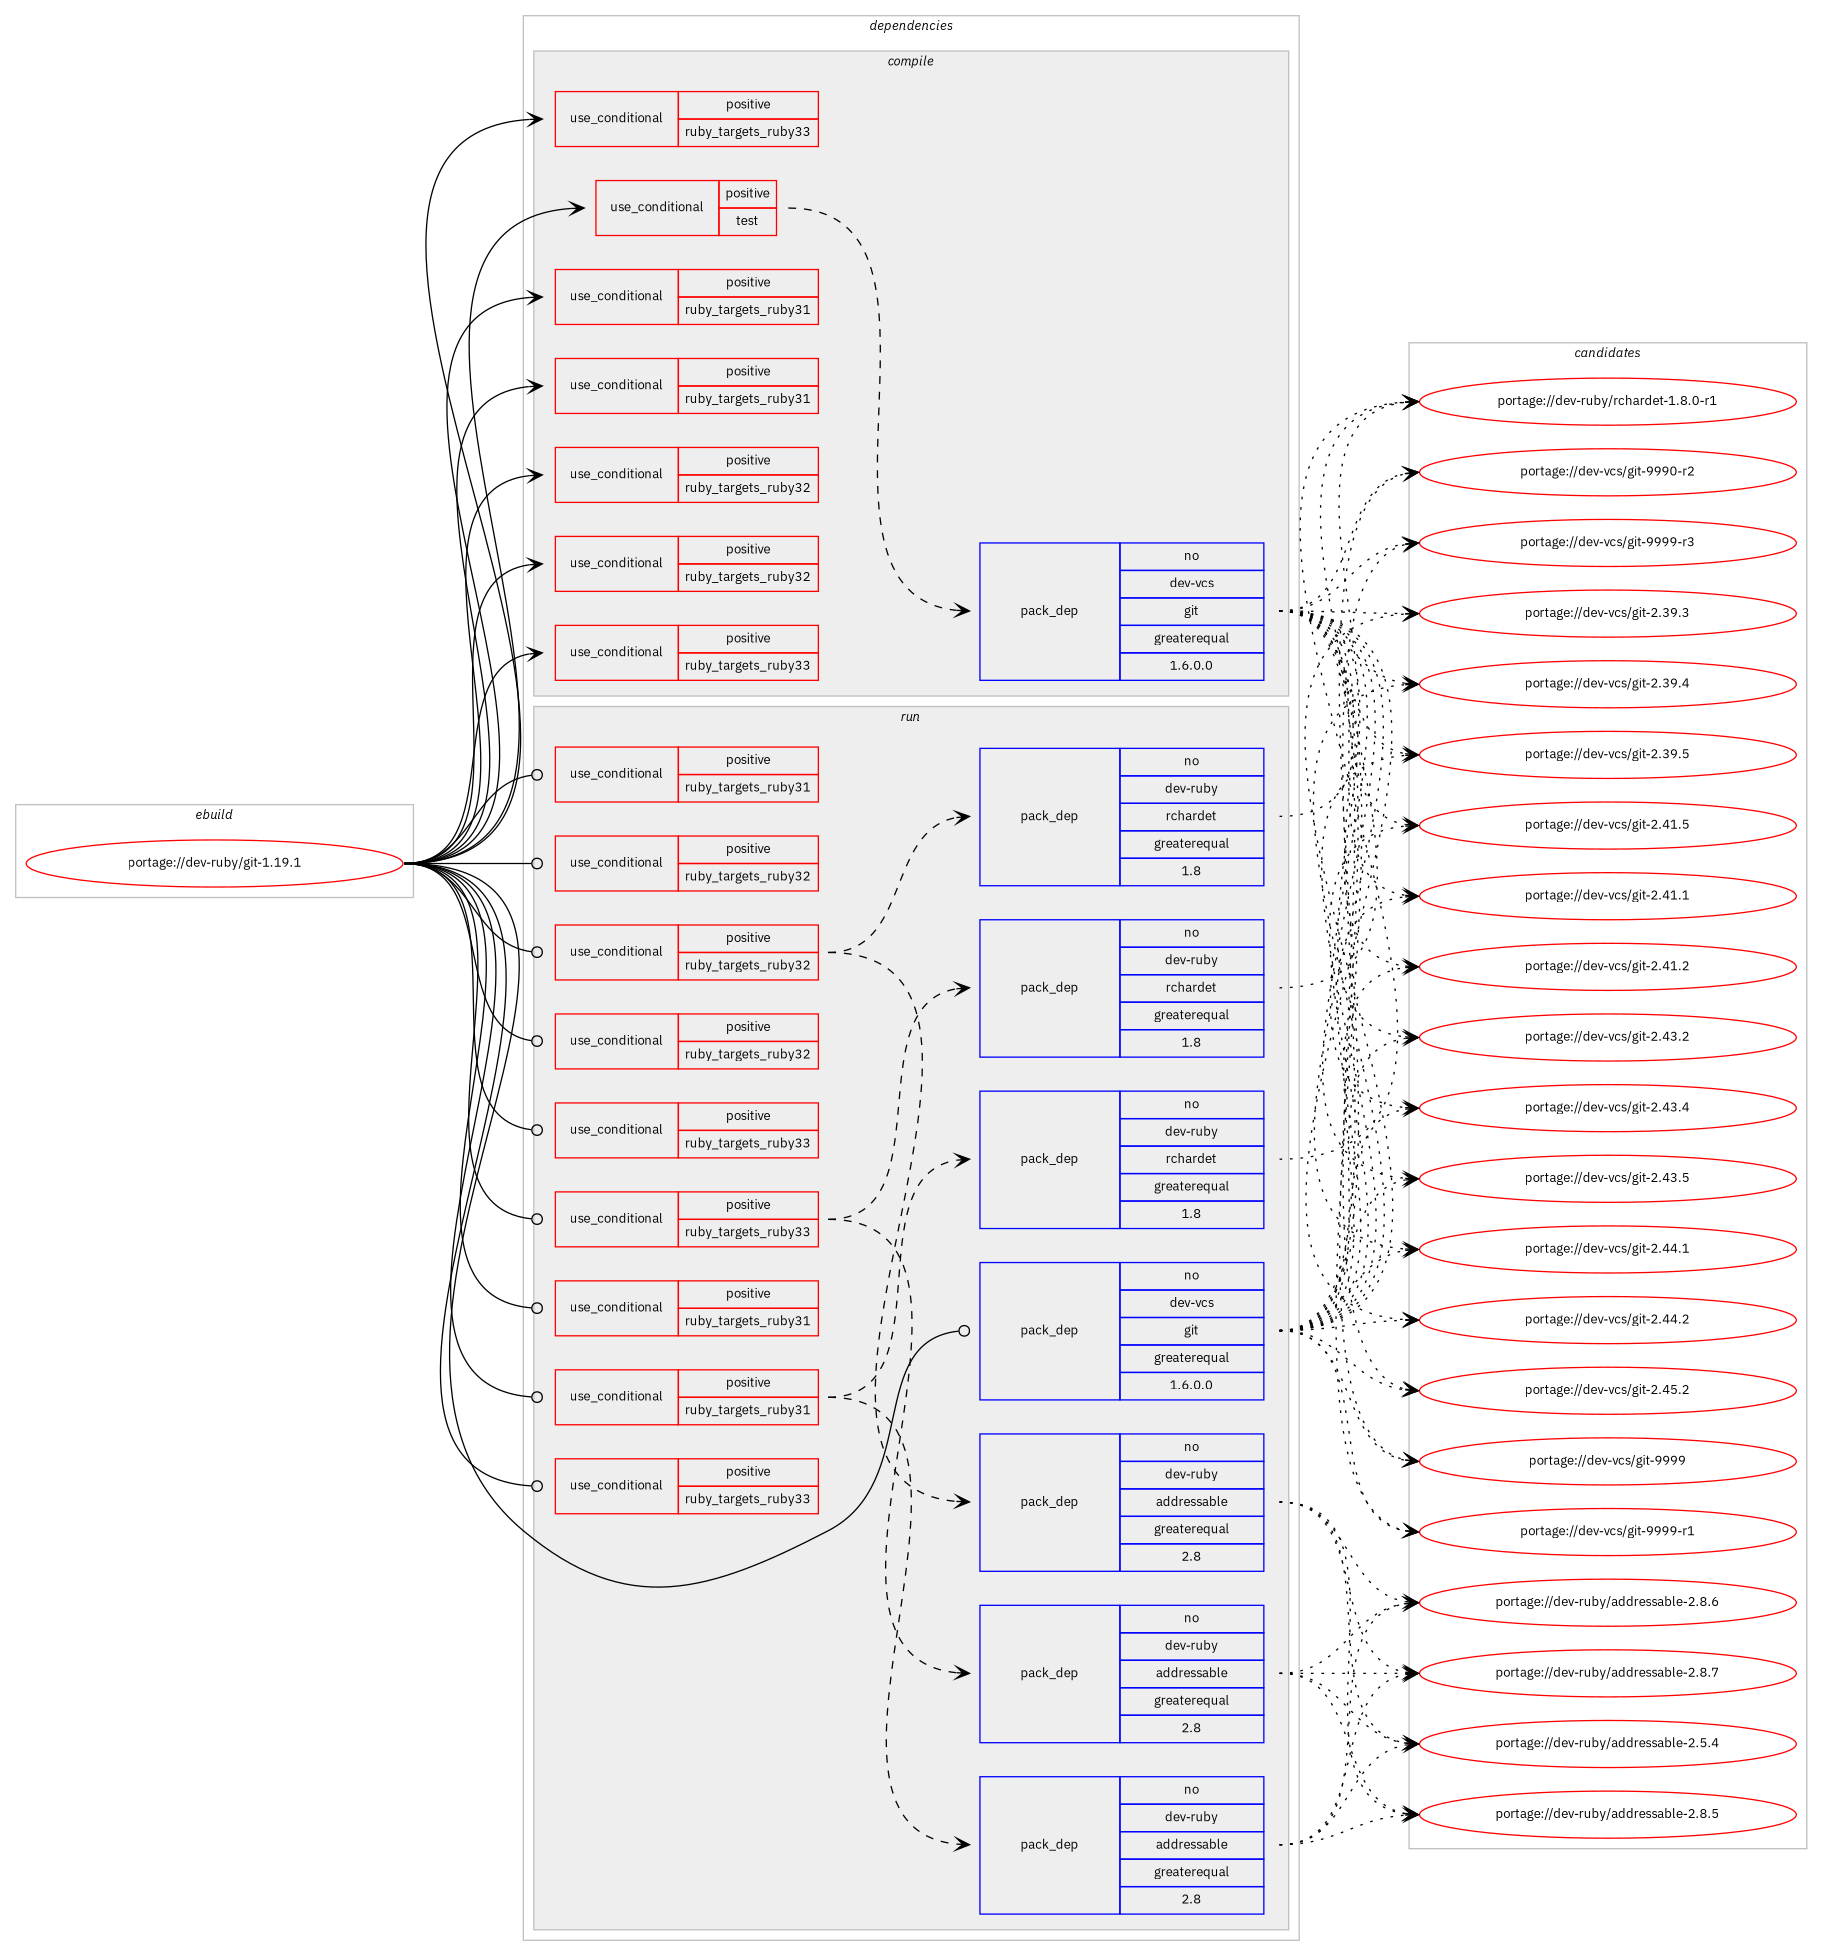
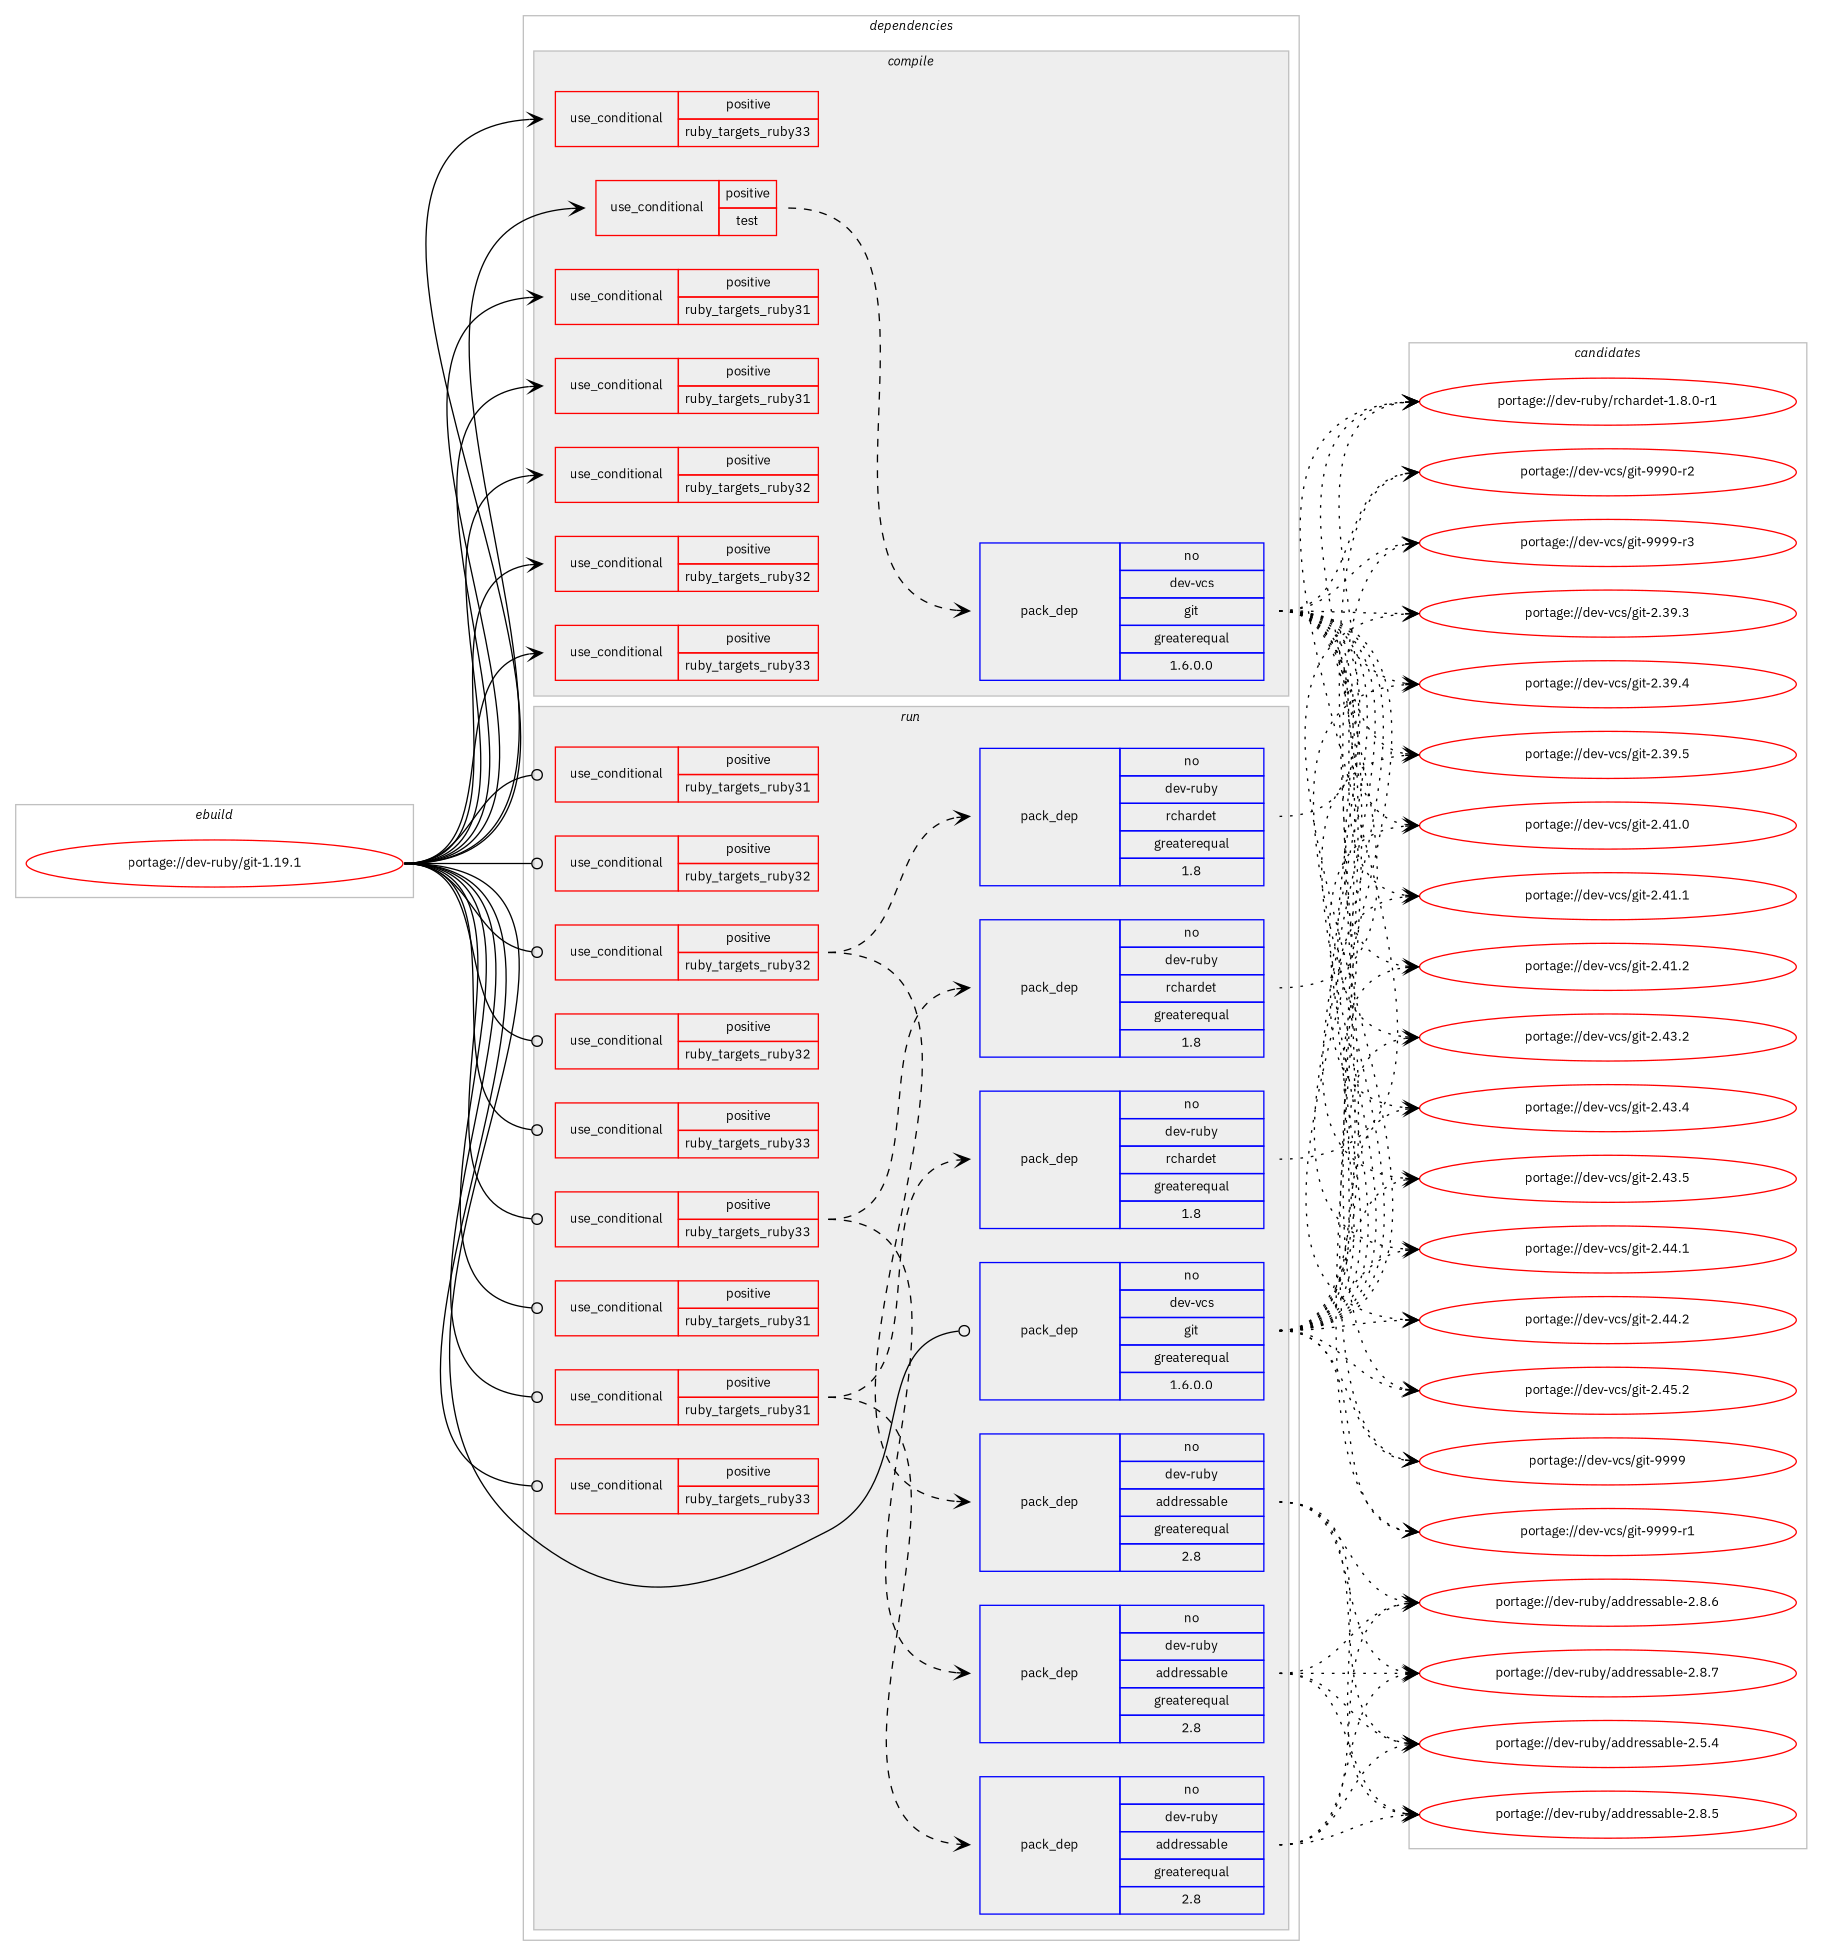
node "portage://dev-vcs/git-2.41.5": label "portage://dev-vcs/git-2.41.5" -> "portage://dev-vcs/git-2.41.0"
